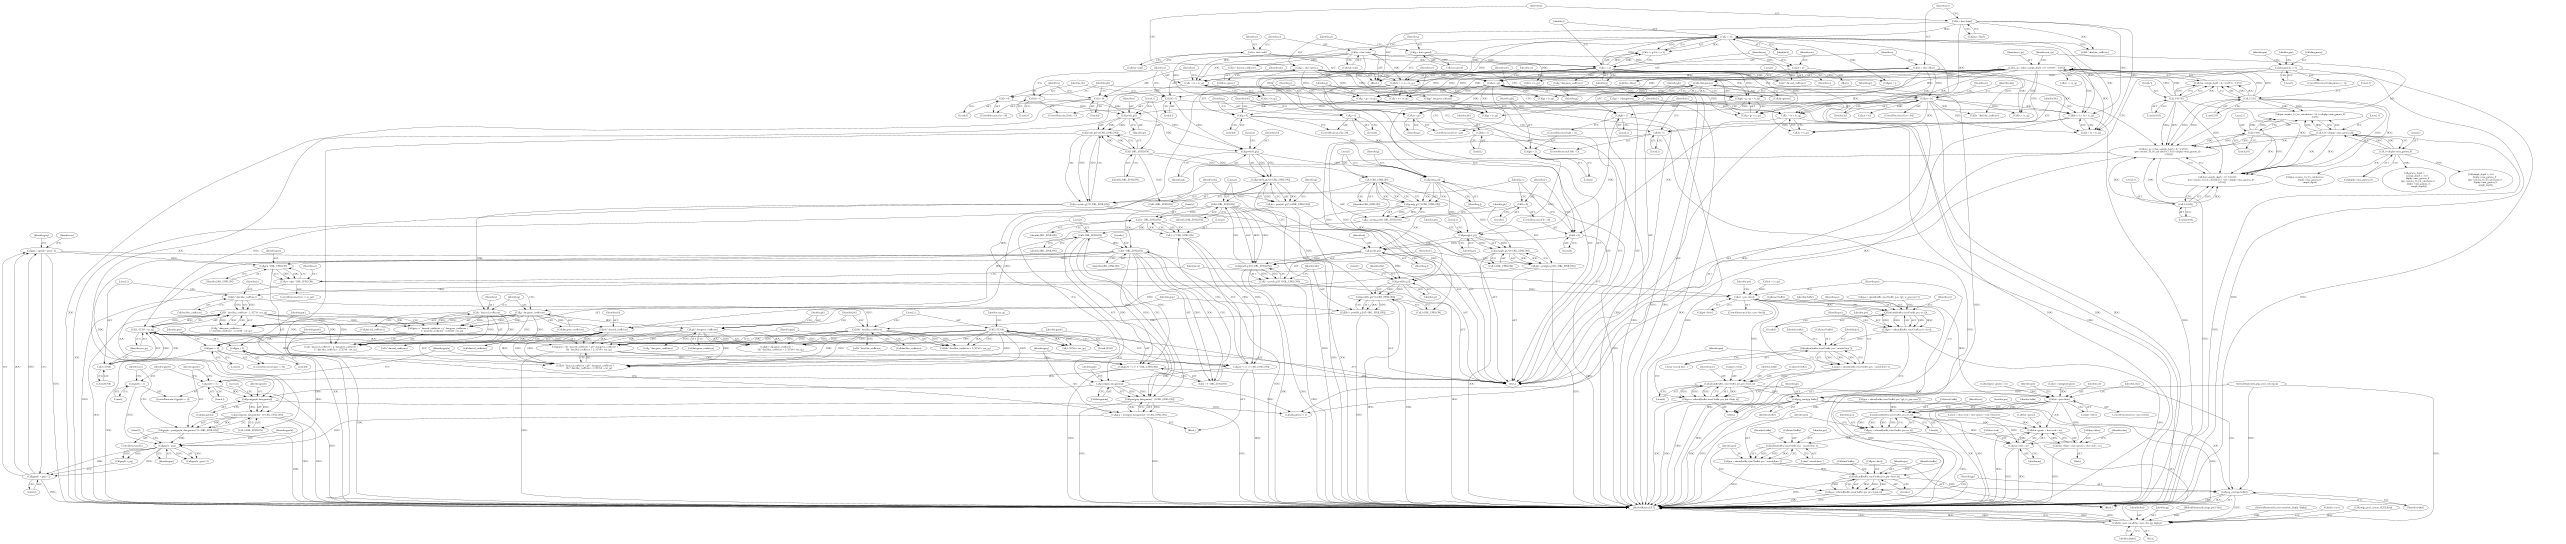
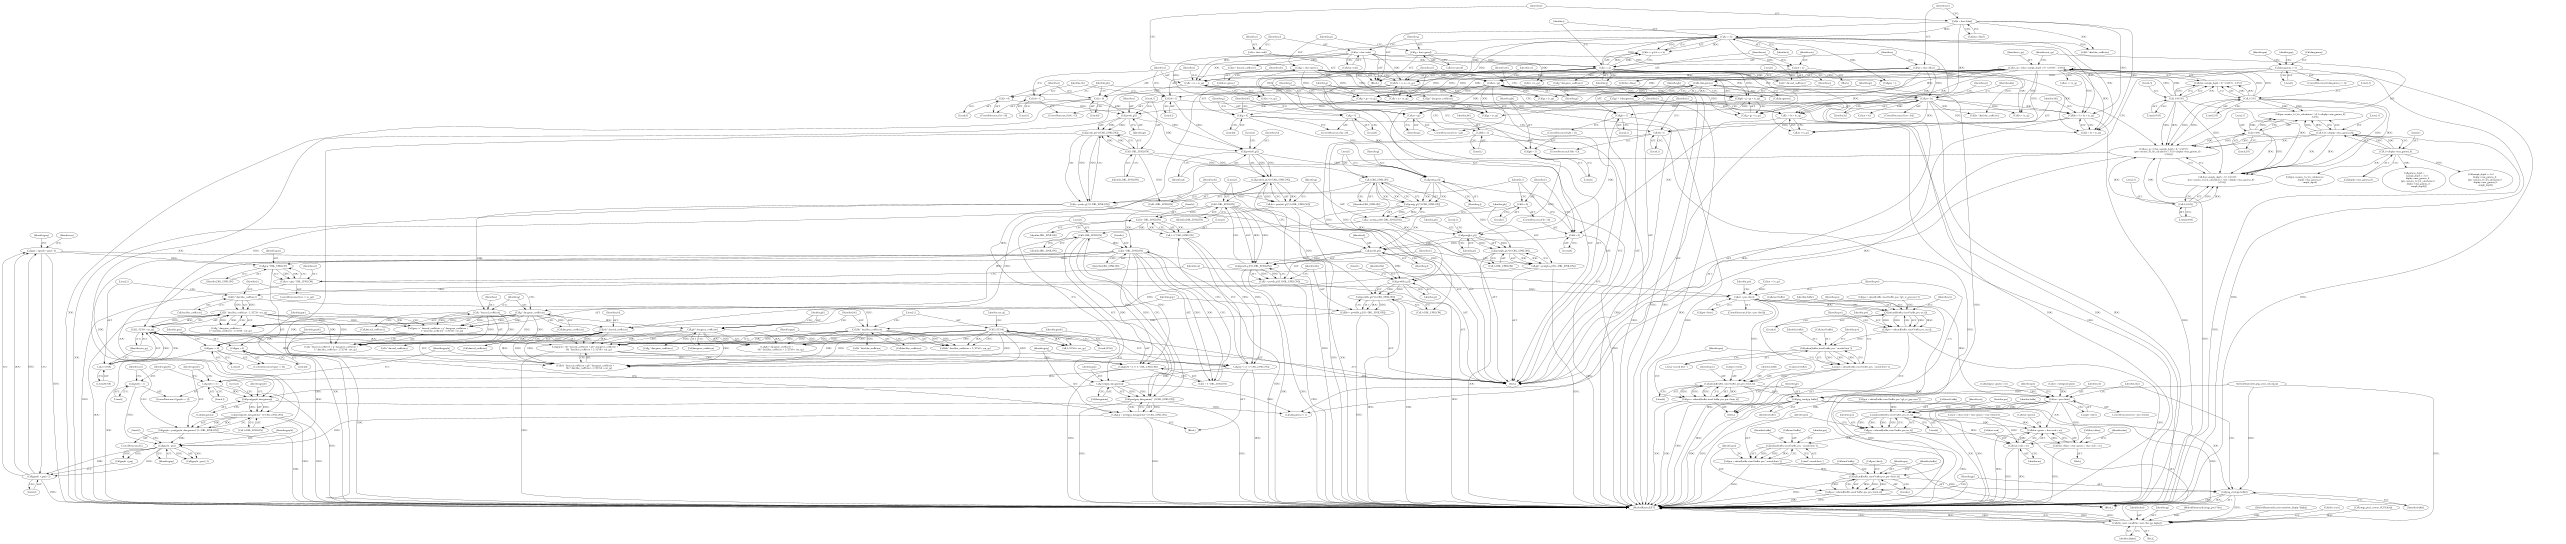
node "(Call,that->redf)": removed
node "(Call,ge * data.green_safecatd)": label "(Call,ge * data.green_safecatd)" -> "(Call,ge * data.green_coefficient)"
edge "(Call,pow(g, g1))" -> "(Call,pow(ghi, g1))": now "(Call,g = pow(g, g1)*(1-DBL_EPSILON))" -> "(Call,pow(ghi, g1))"
